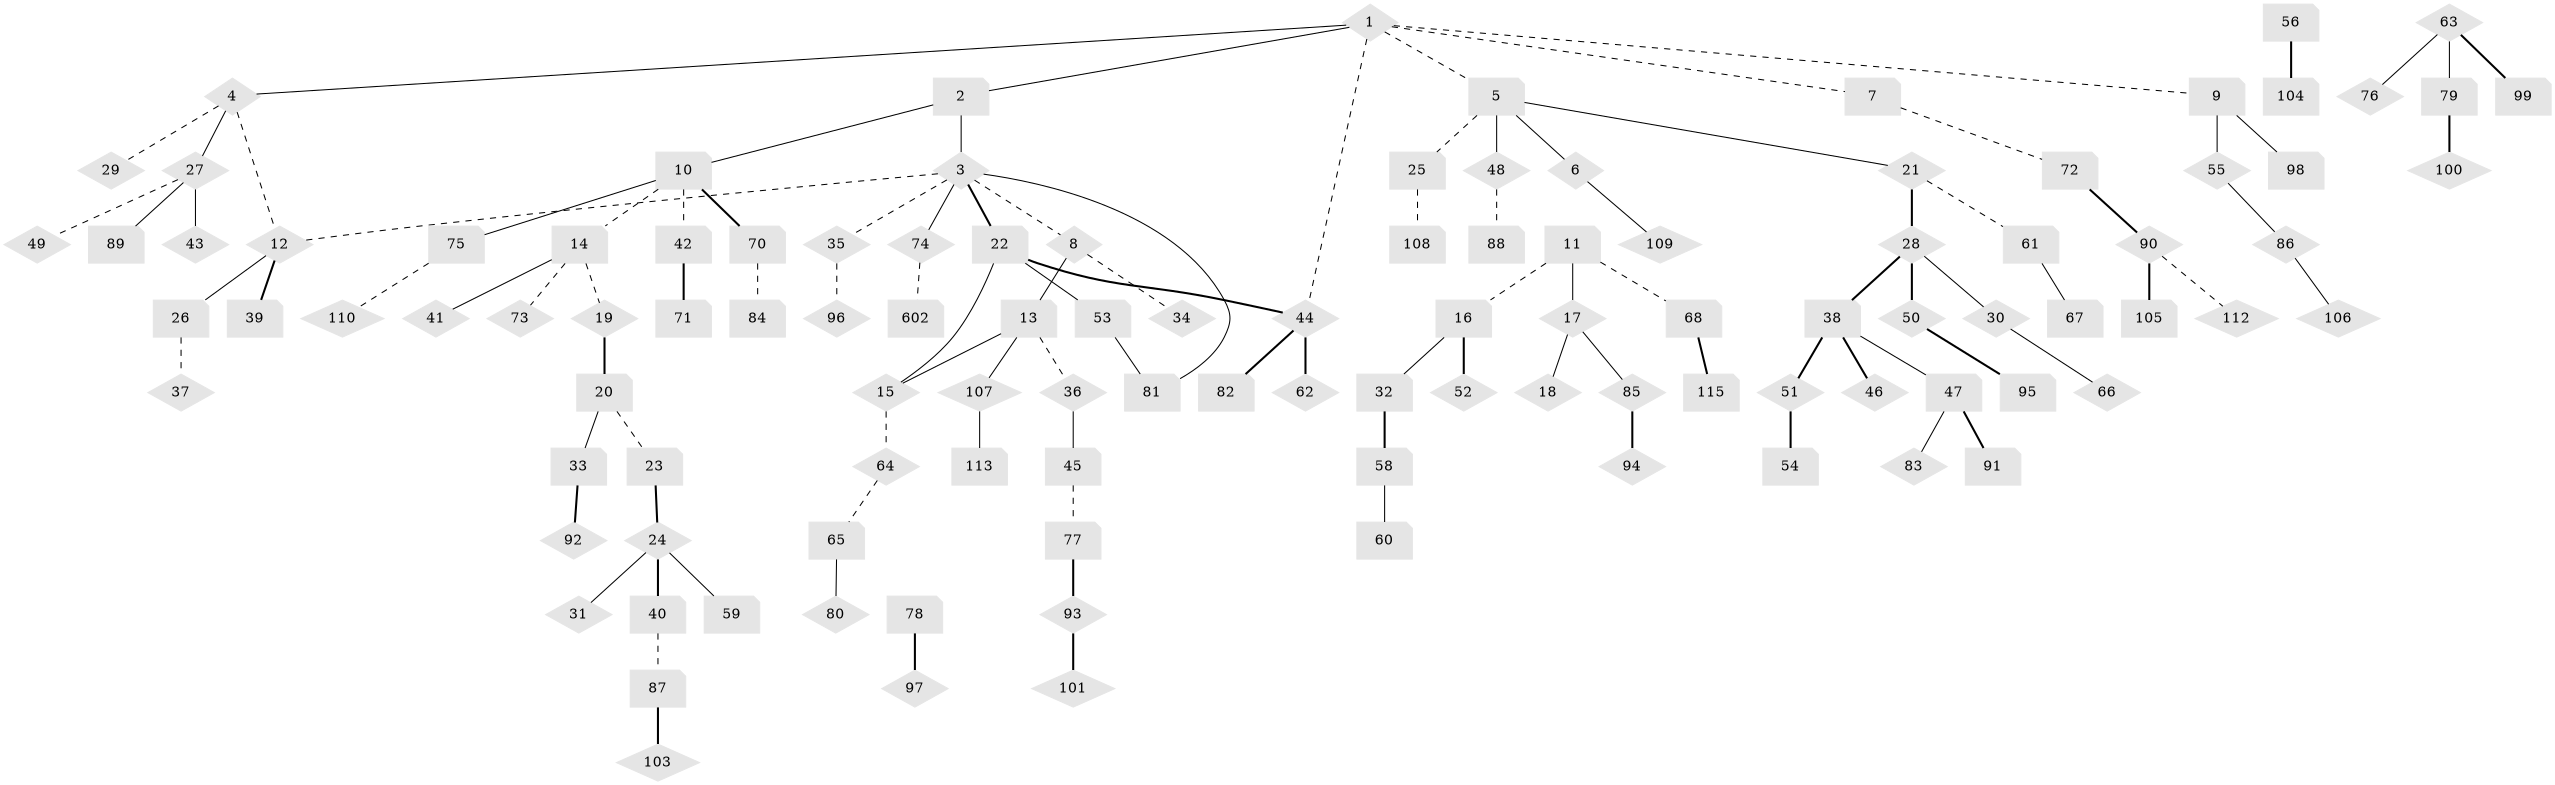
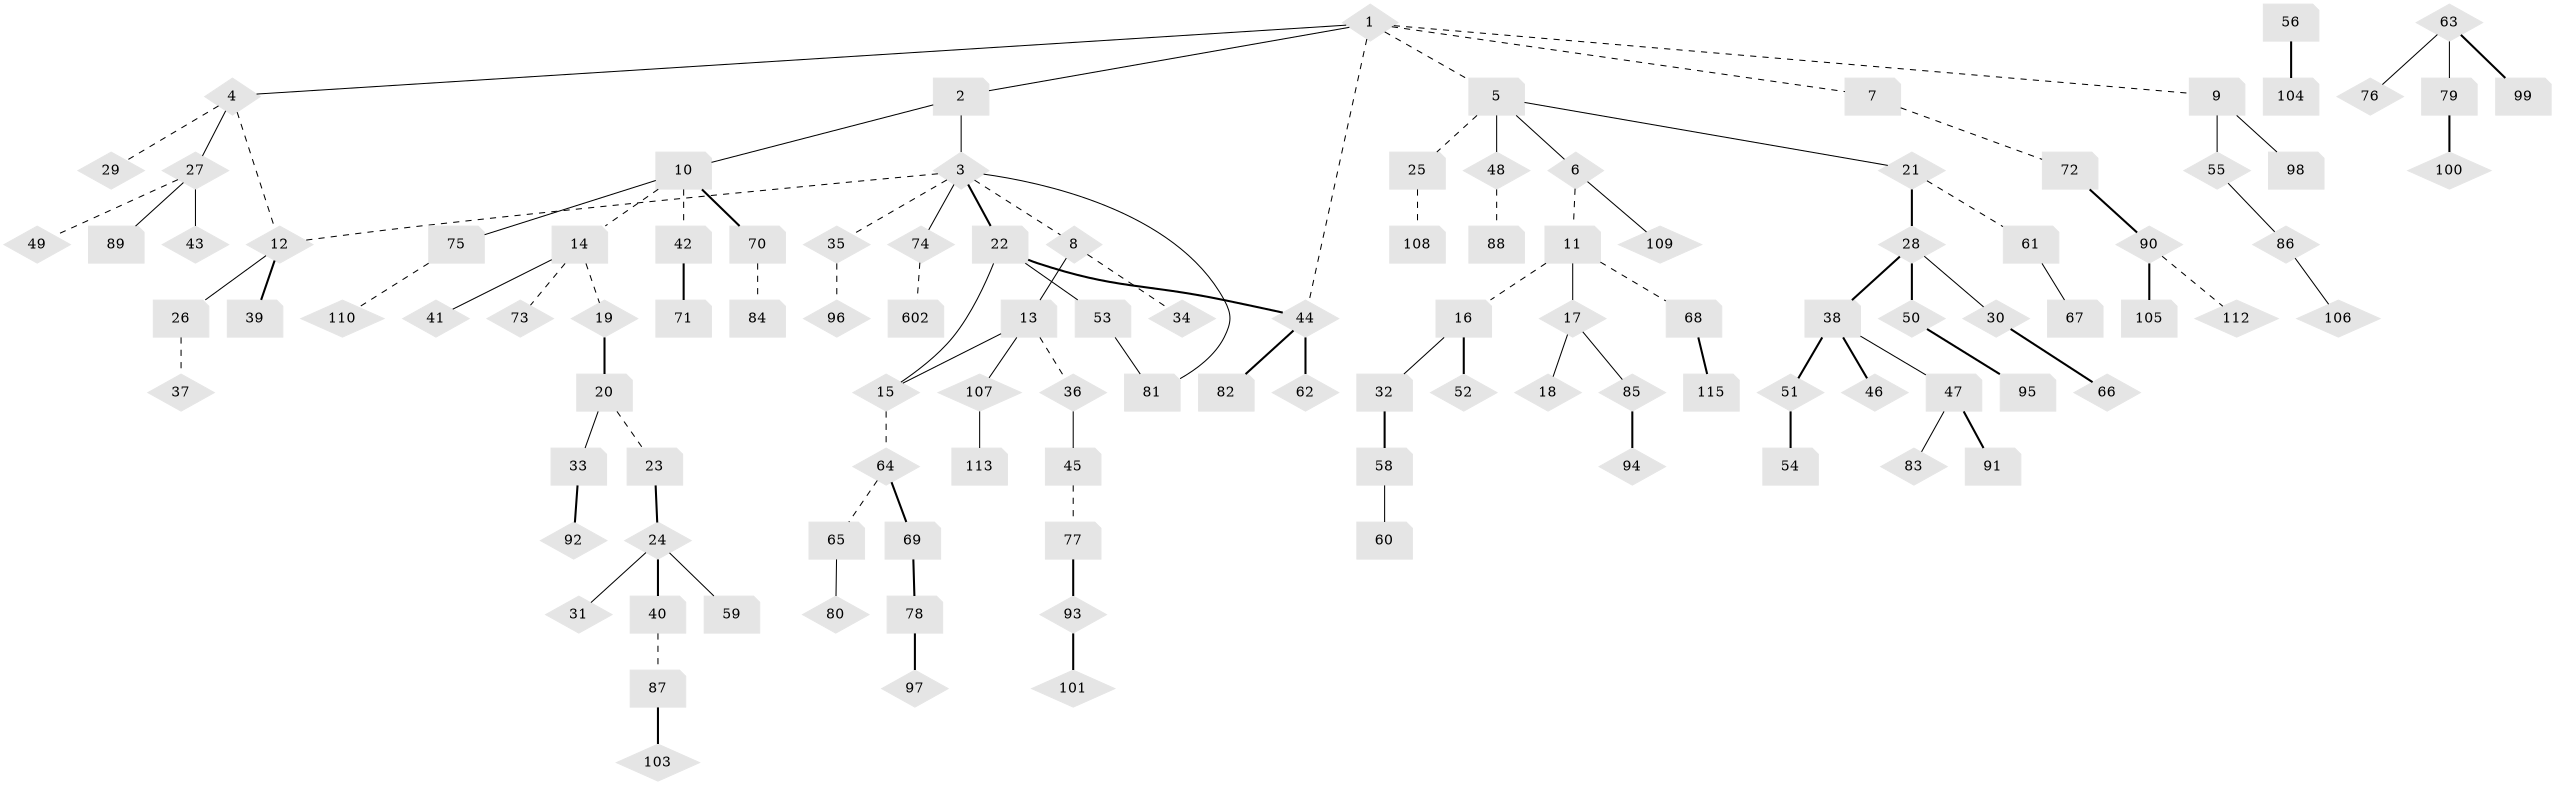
edge "6" -- "11": added
edge "30" -- "66": style solid -> bold
node "69": added
